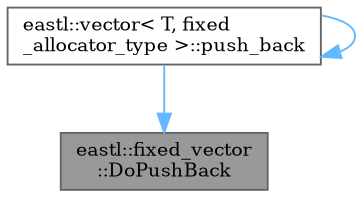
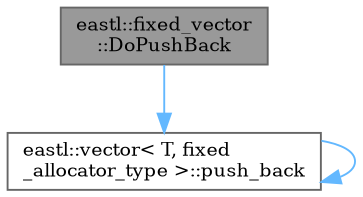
edge "eastl::vector< T, fixed _allocator_type >::push_back" -> "eastl::fixed_vector ::DoPushBack": reversed
